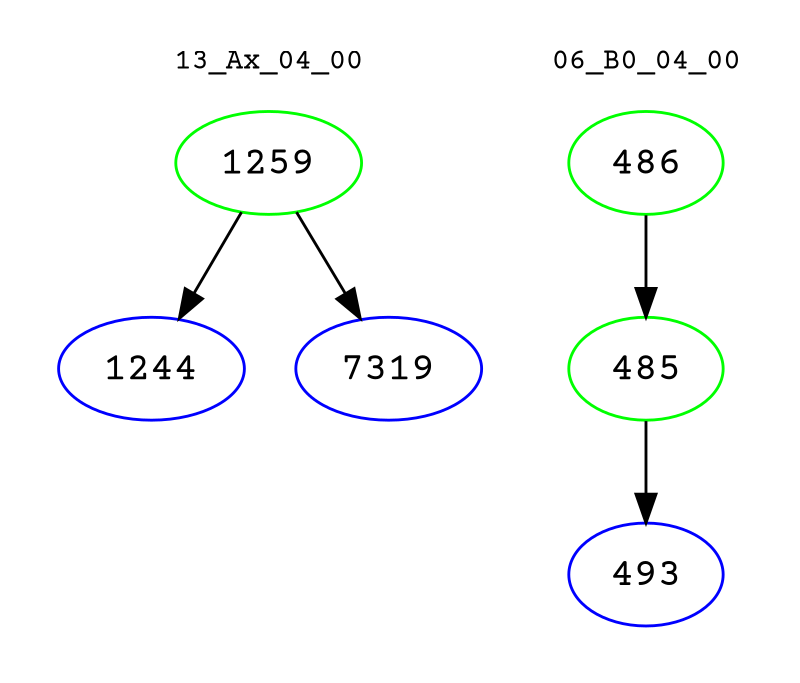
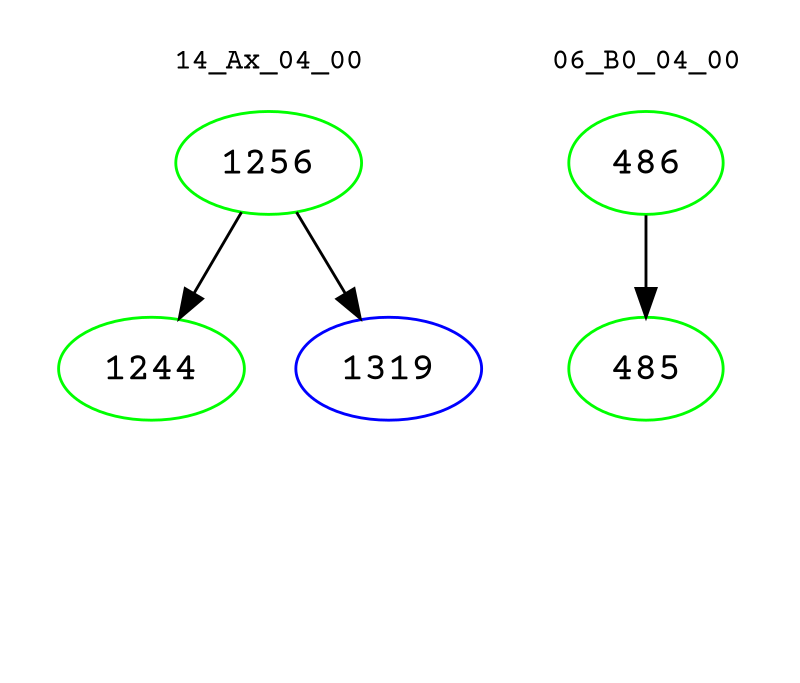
cluster "13_Ax_04_00": label "13_Ax_04_00" -> "14_Ax_04_00"
node "1259": label "1259" -> "1256"
node "1244": color blue -> green
node "7319": label "7319" -> "1319"
node "493": removed
